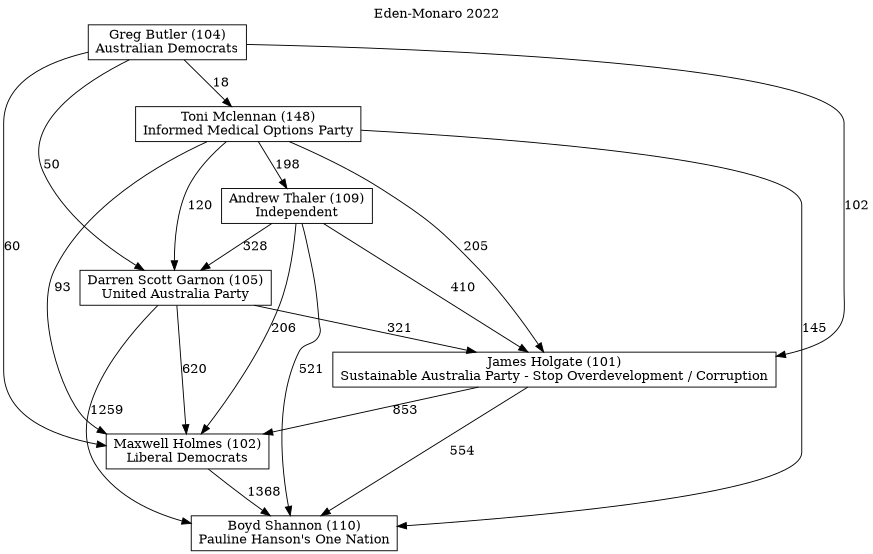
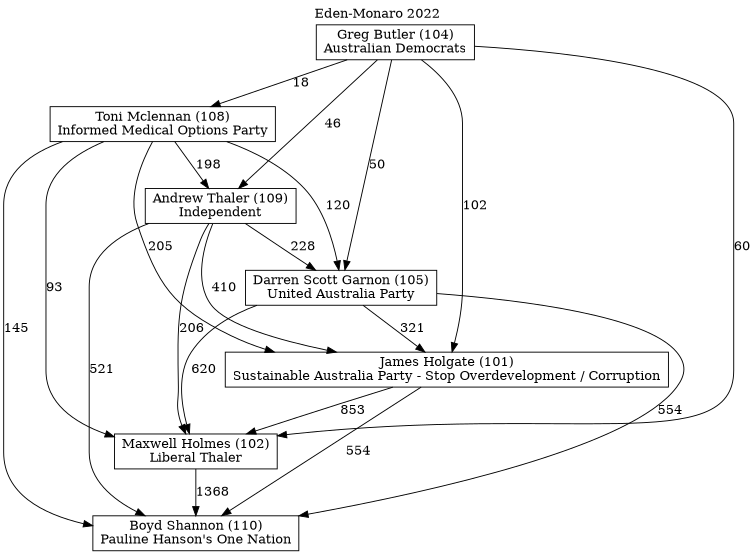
edge "Greg Butler (104) Australian Democrats" -> "Andrew Thaler (109) Independent": added, label "46"
node "Toni Mclennan (148) Informed Medical Options Party": label "Toni Mclennan (148) Informed Medical Options Party" -> "Toni Mclennan (108) Informed Medical Options Party"
edge "Andrew Thaler (109) Independent" -> "Darren Scott Garnon (105) United Australia Party": label "328" -> "228"
edge "Darren Scott Garnon (105) United Australia Party" -> "Boyd Shannon (110) Pauline Hanson's One Nation": label "1259" -> "554"
node "Maxwell Holmes (102) Liberal Democrats": label "Maxwell Holmes (102) Liberal Democrats" -> "Maxwell Holmes (102) Liberal Thaler"
